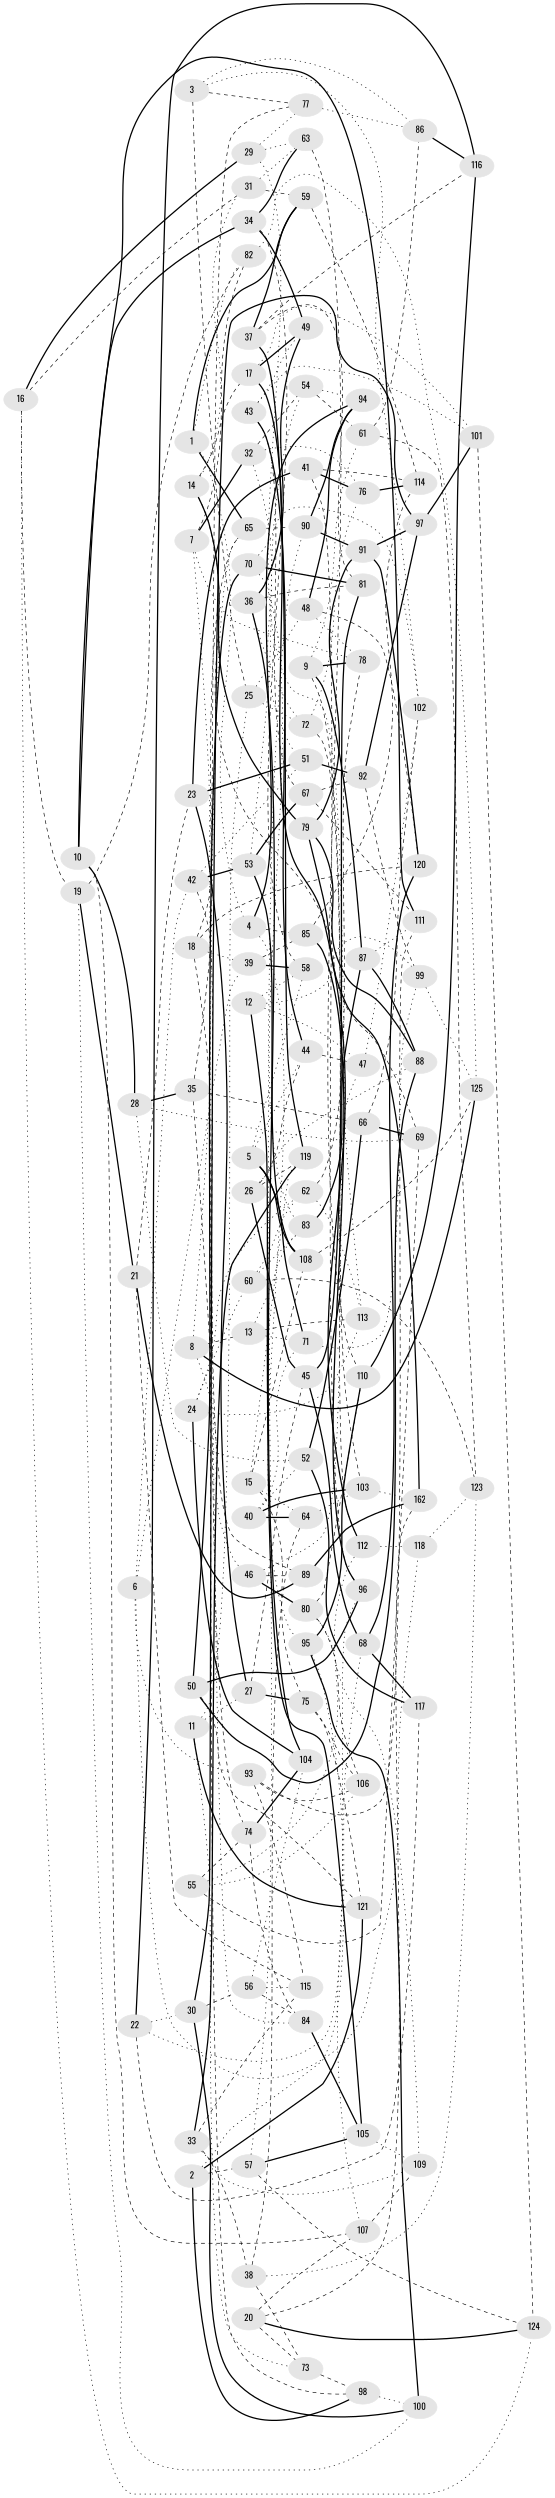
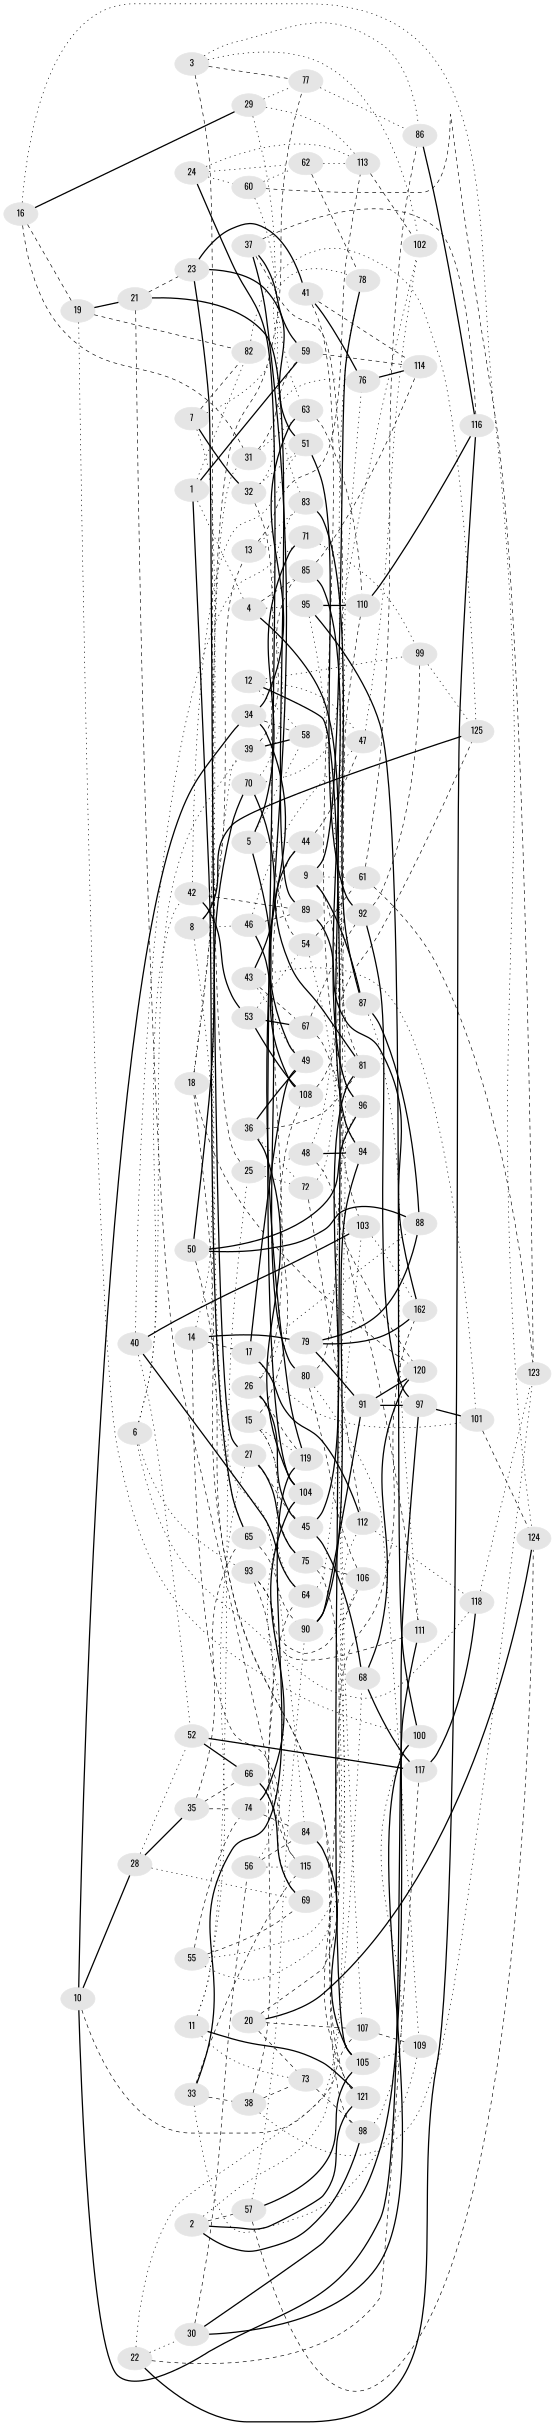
edge "102" -- "66": now "102" -- "113"
edge "118" -- "117": added
